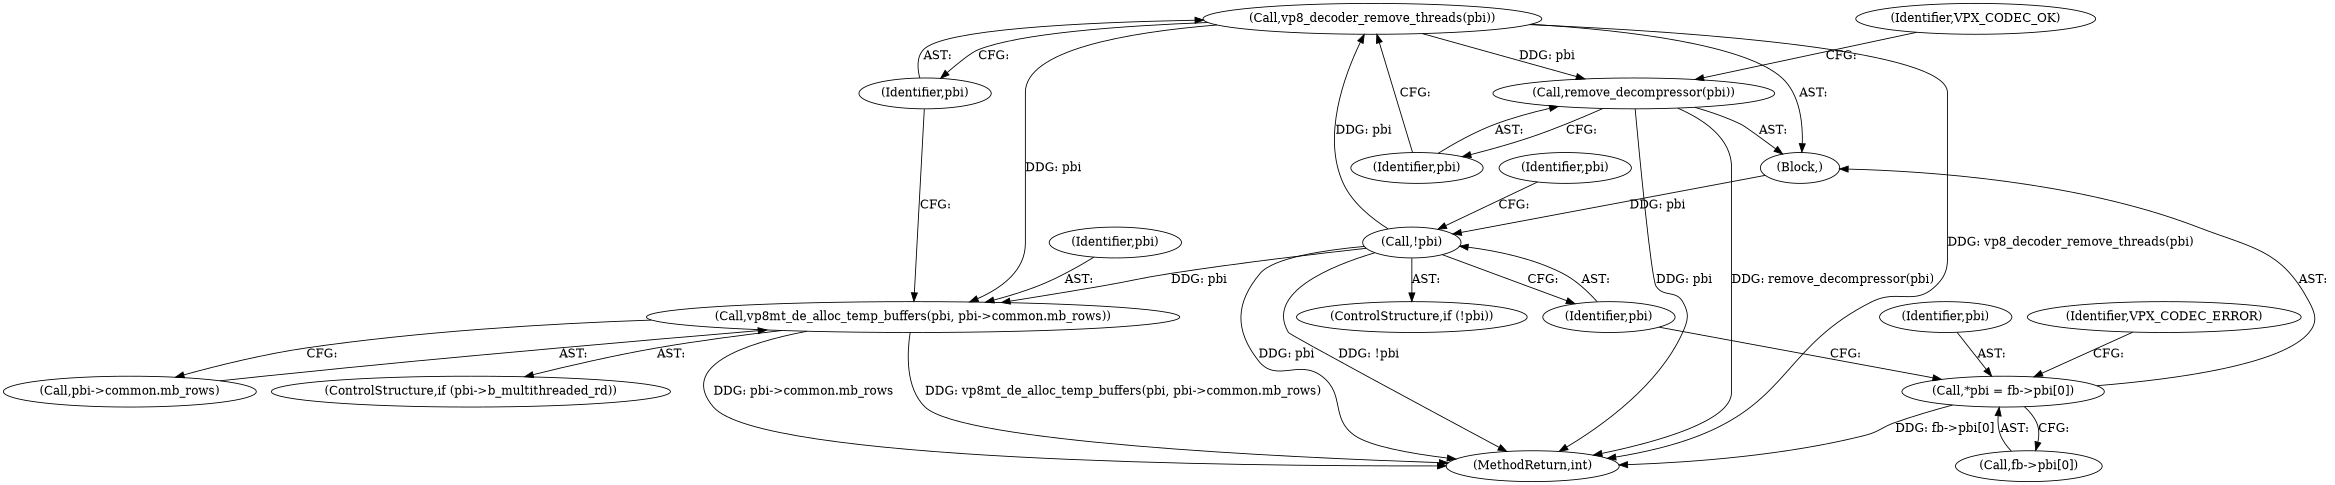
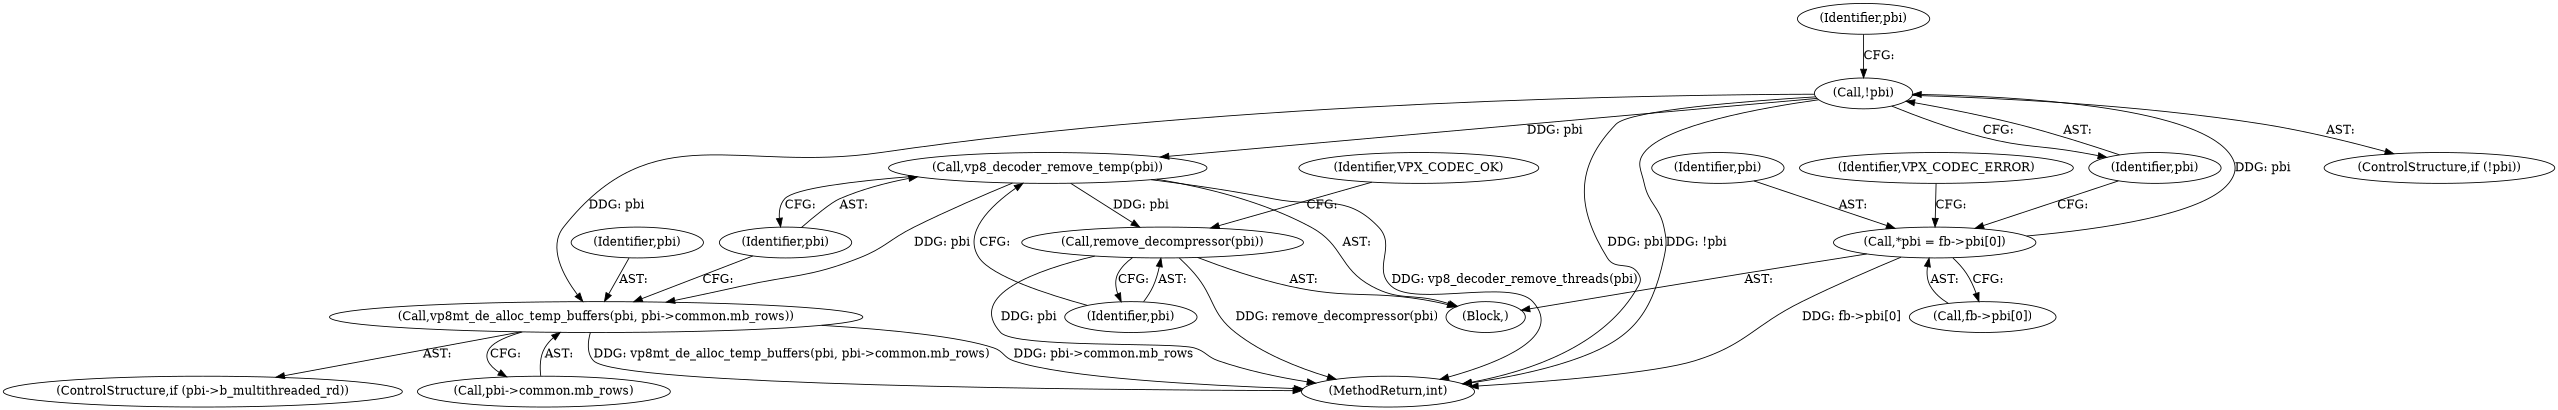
node "(Call,vp8_decoder_remove_threads(pbi))": label "(Call,vp8_decoder_remove_threads(pbi))" -> "(Call,vp8_decoder_remove_temp(pbi))"
edge "(Block,)" -> "(Call,!pbi)": now "(Call,*pbi = fb->pbi[0])" -> "(Call,!pbi)"
